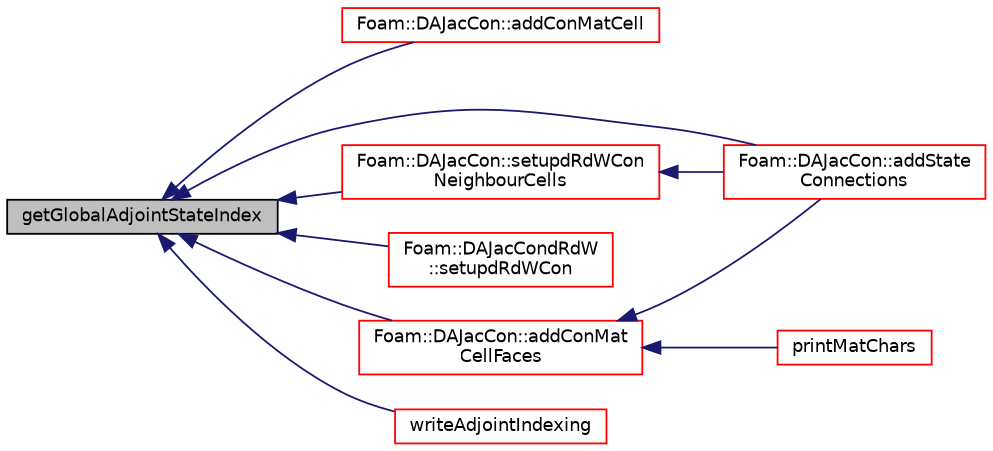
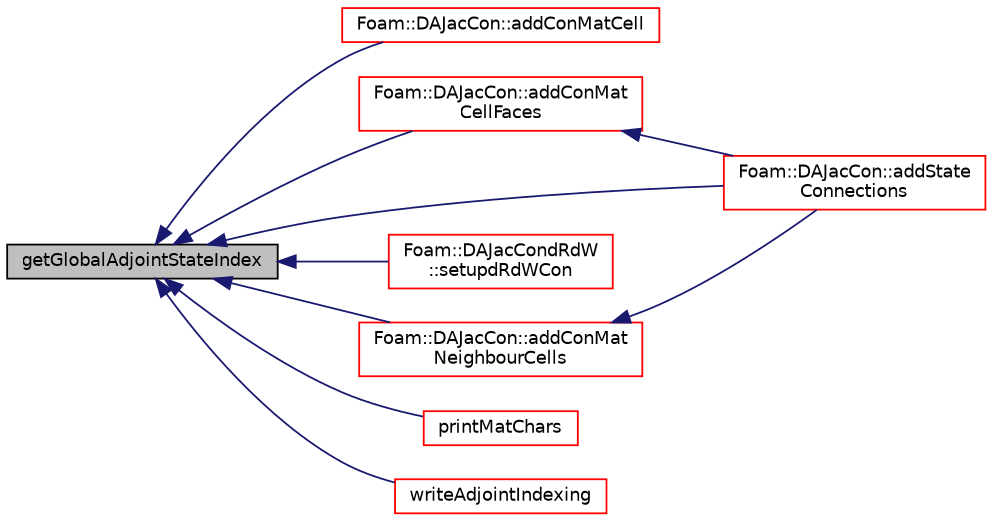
node "Foam::DAJacCon::setupdRdWCon NeighbourCells": label "Foam::DAJacCon::setupdRdWCon NeighbourCells" -> "Foam::DAJacCon::addConMat NeighbourCells"
edge "printMatChars" -> "Foam::DAJacCon::addConMat CellFaces": now "printMatChars" -> "getGlobalAdjointStateIndex"
